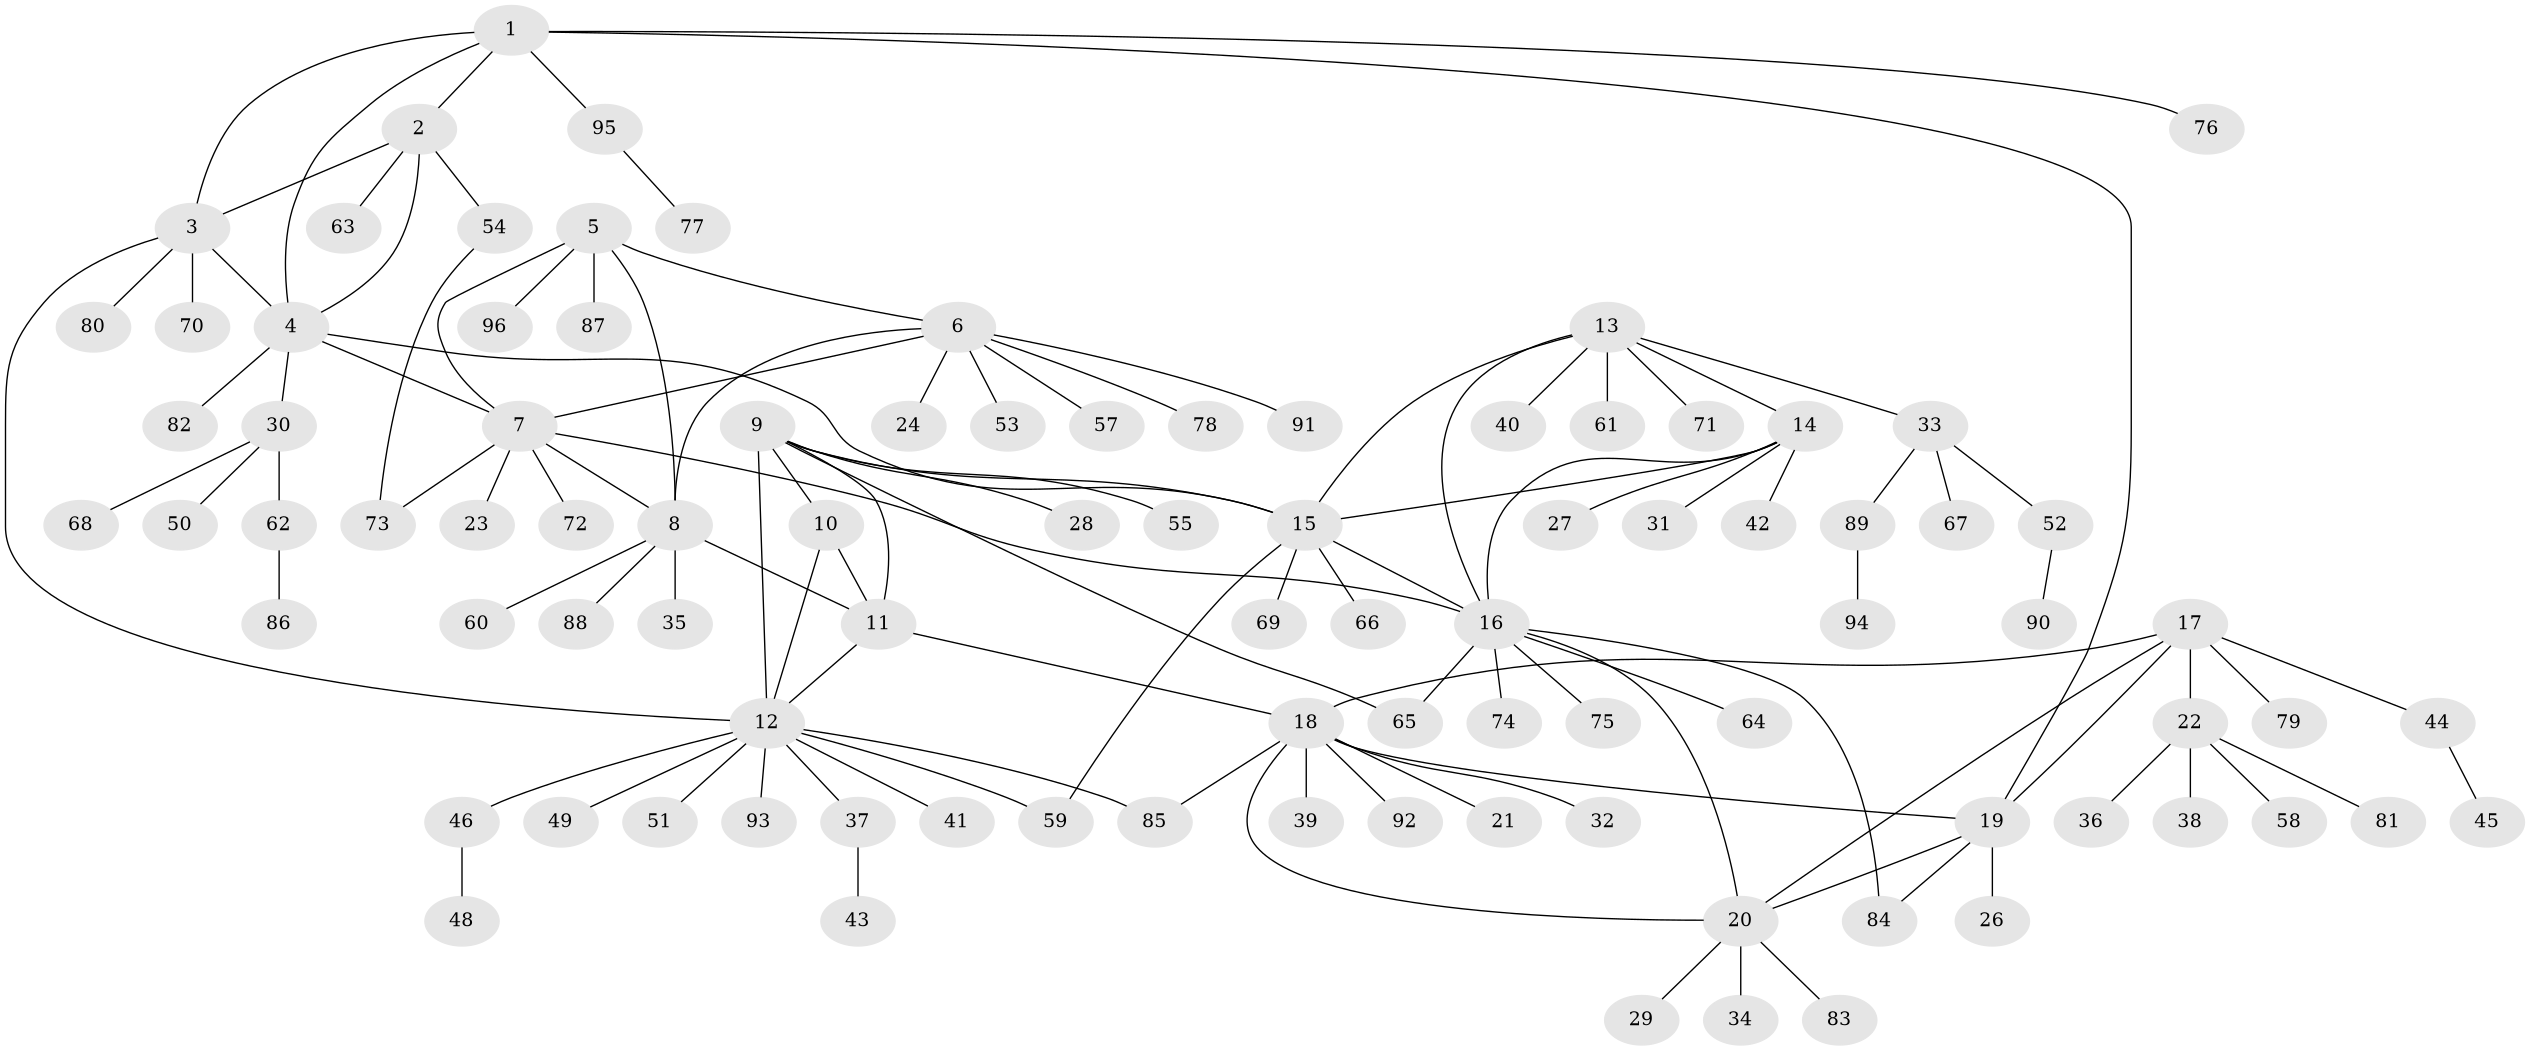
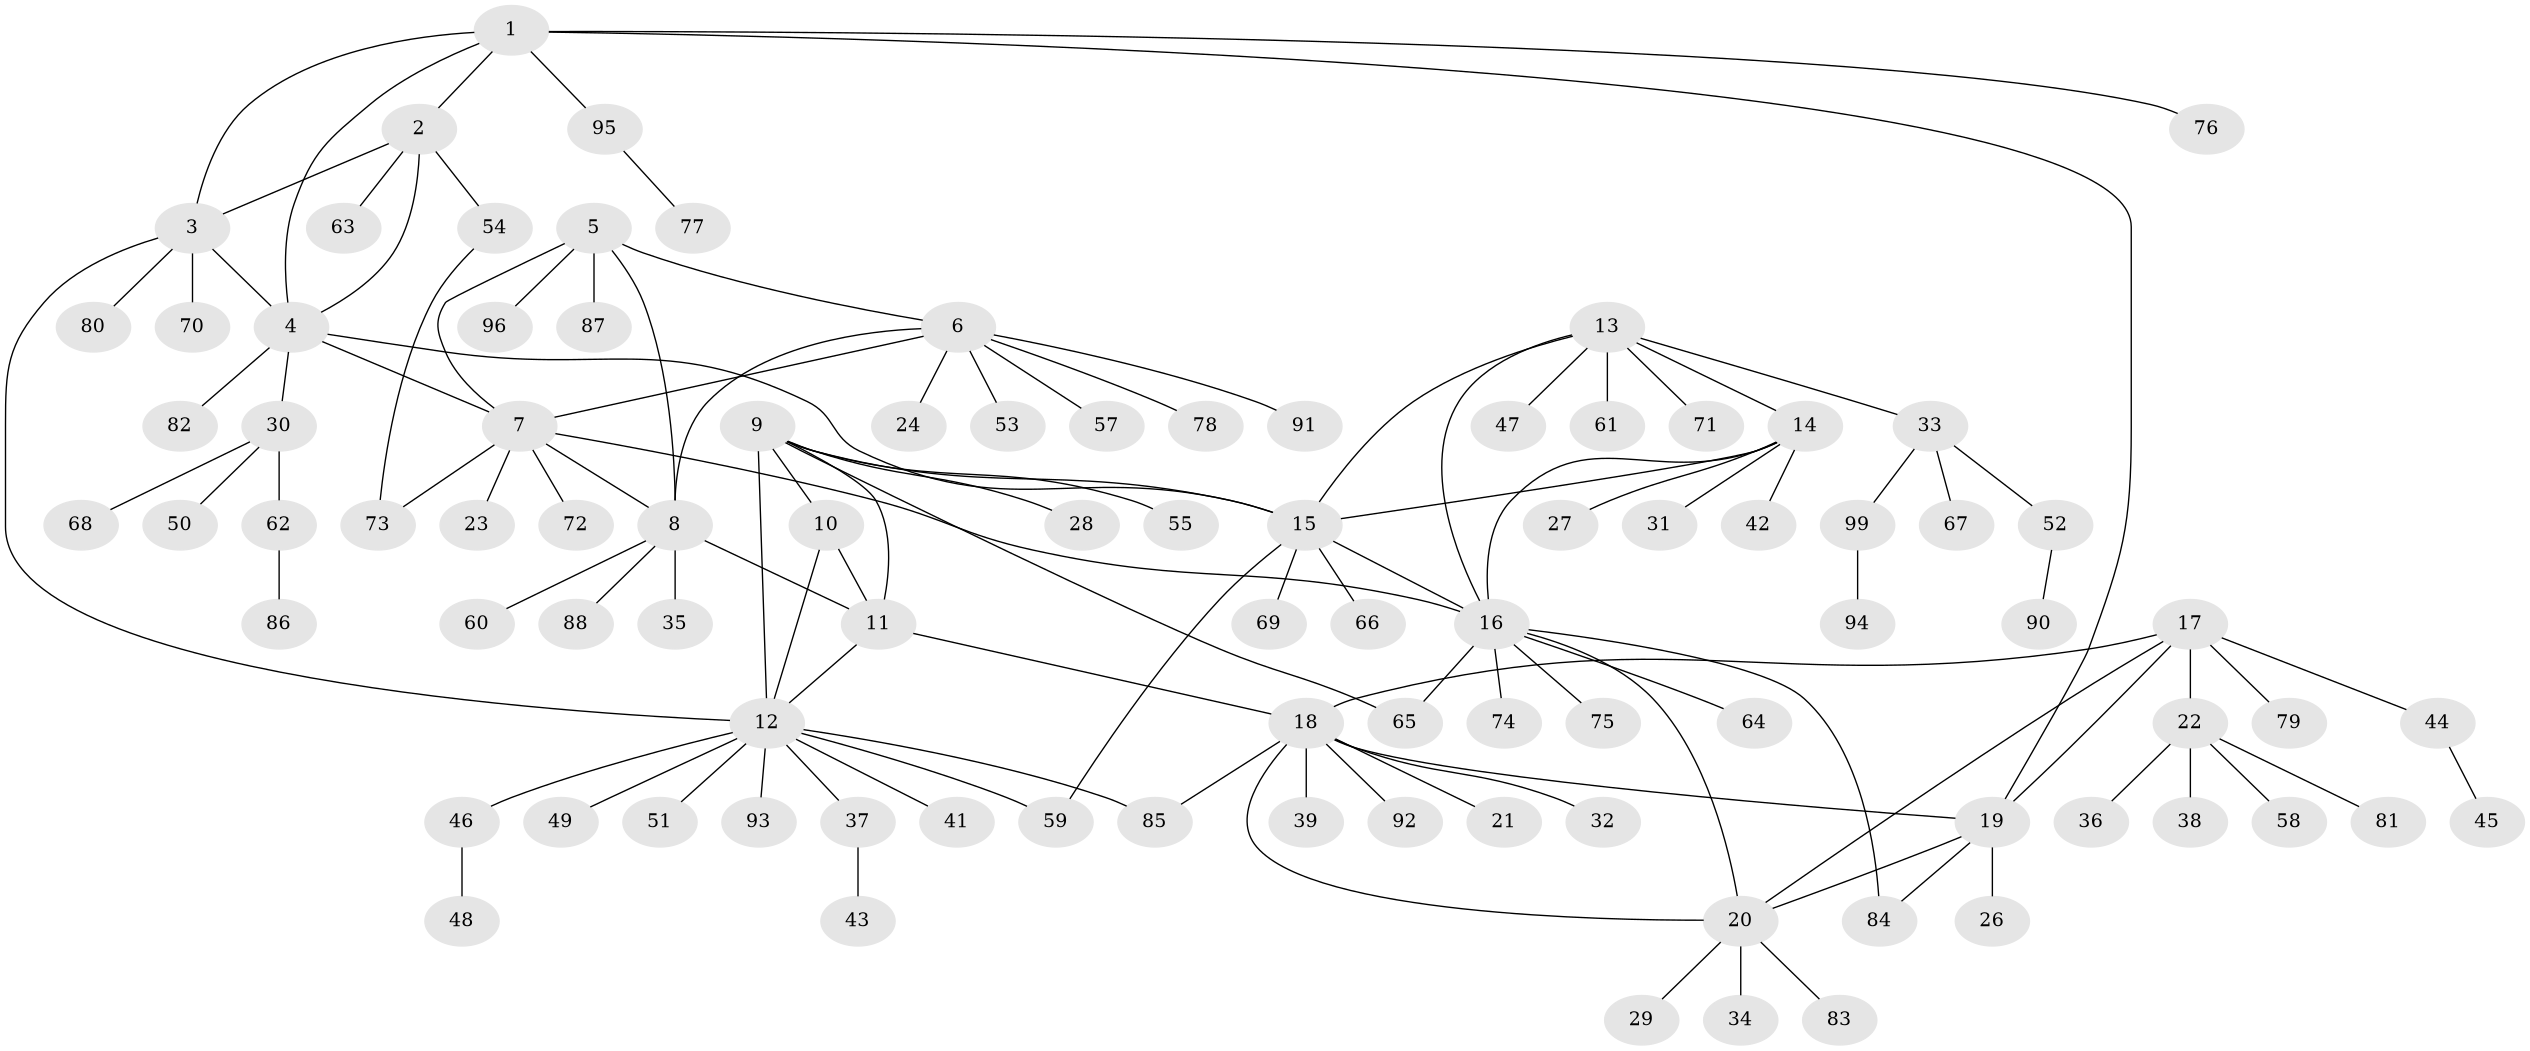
node "40": label "40" -> "47"
node "89": label "89" -> "99"
